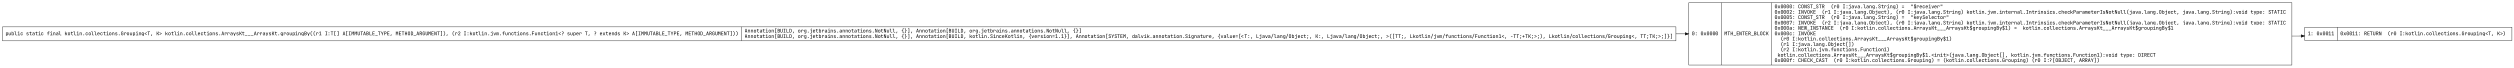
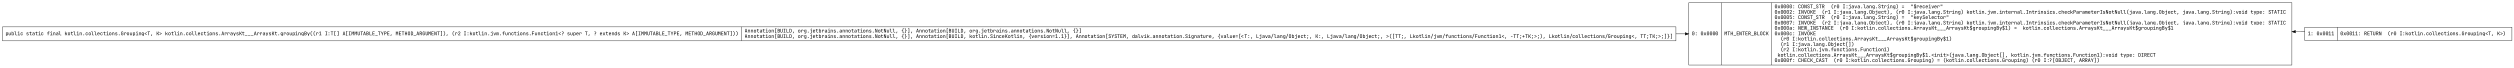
edge "0: 0x0000" -> "1: 0x0011": reversed
